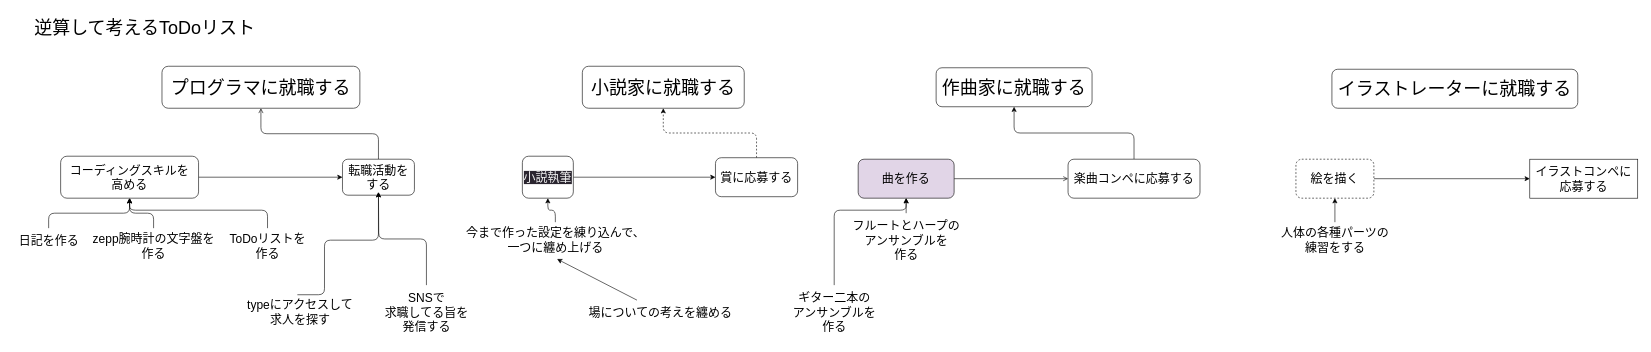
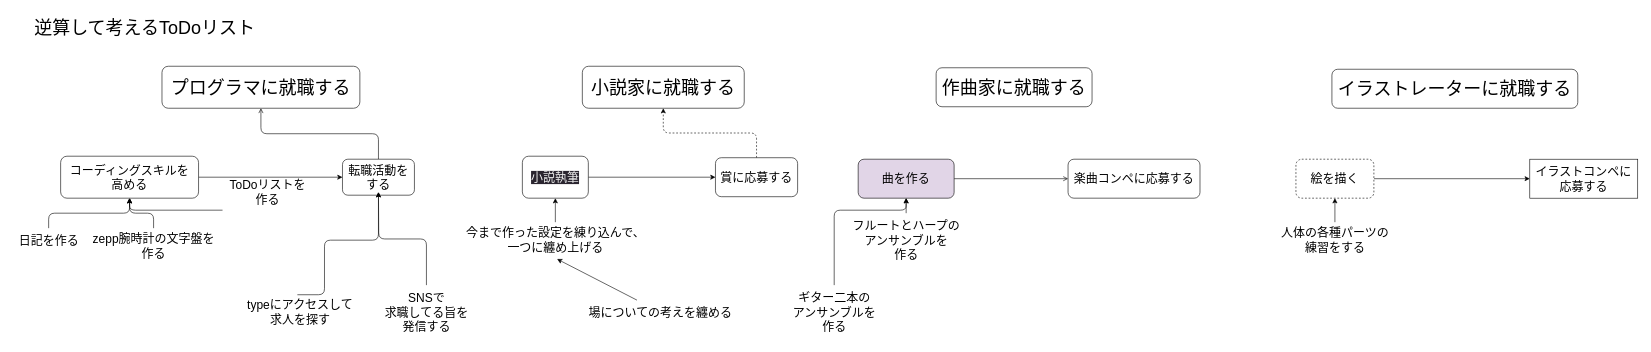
edge "楽曲コンペに応募する" -> "作曲家に就職する": removed
node "小説執筆": size 51x42 -> 66x42
node "ToDoリストを 作る": moved (267, 246) -> (267, 192)
